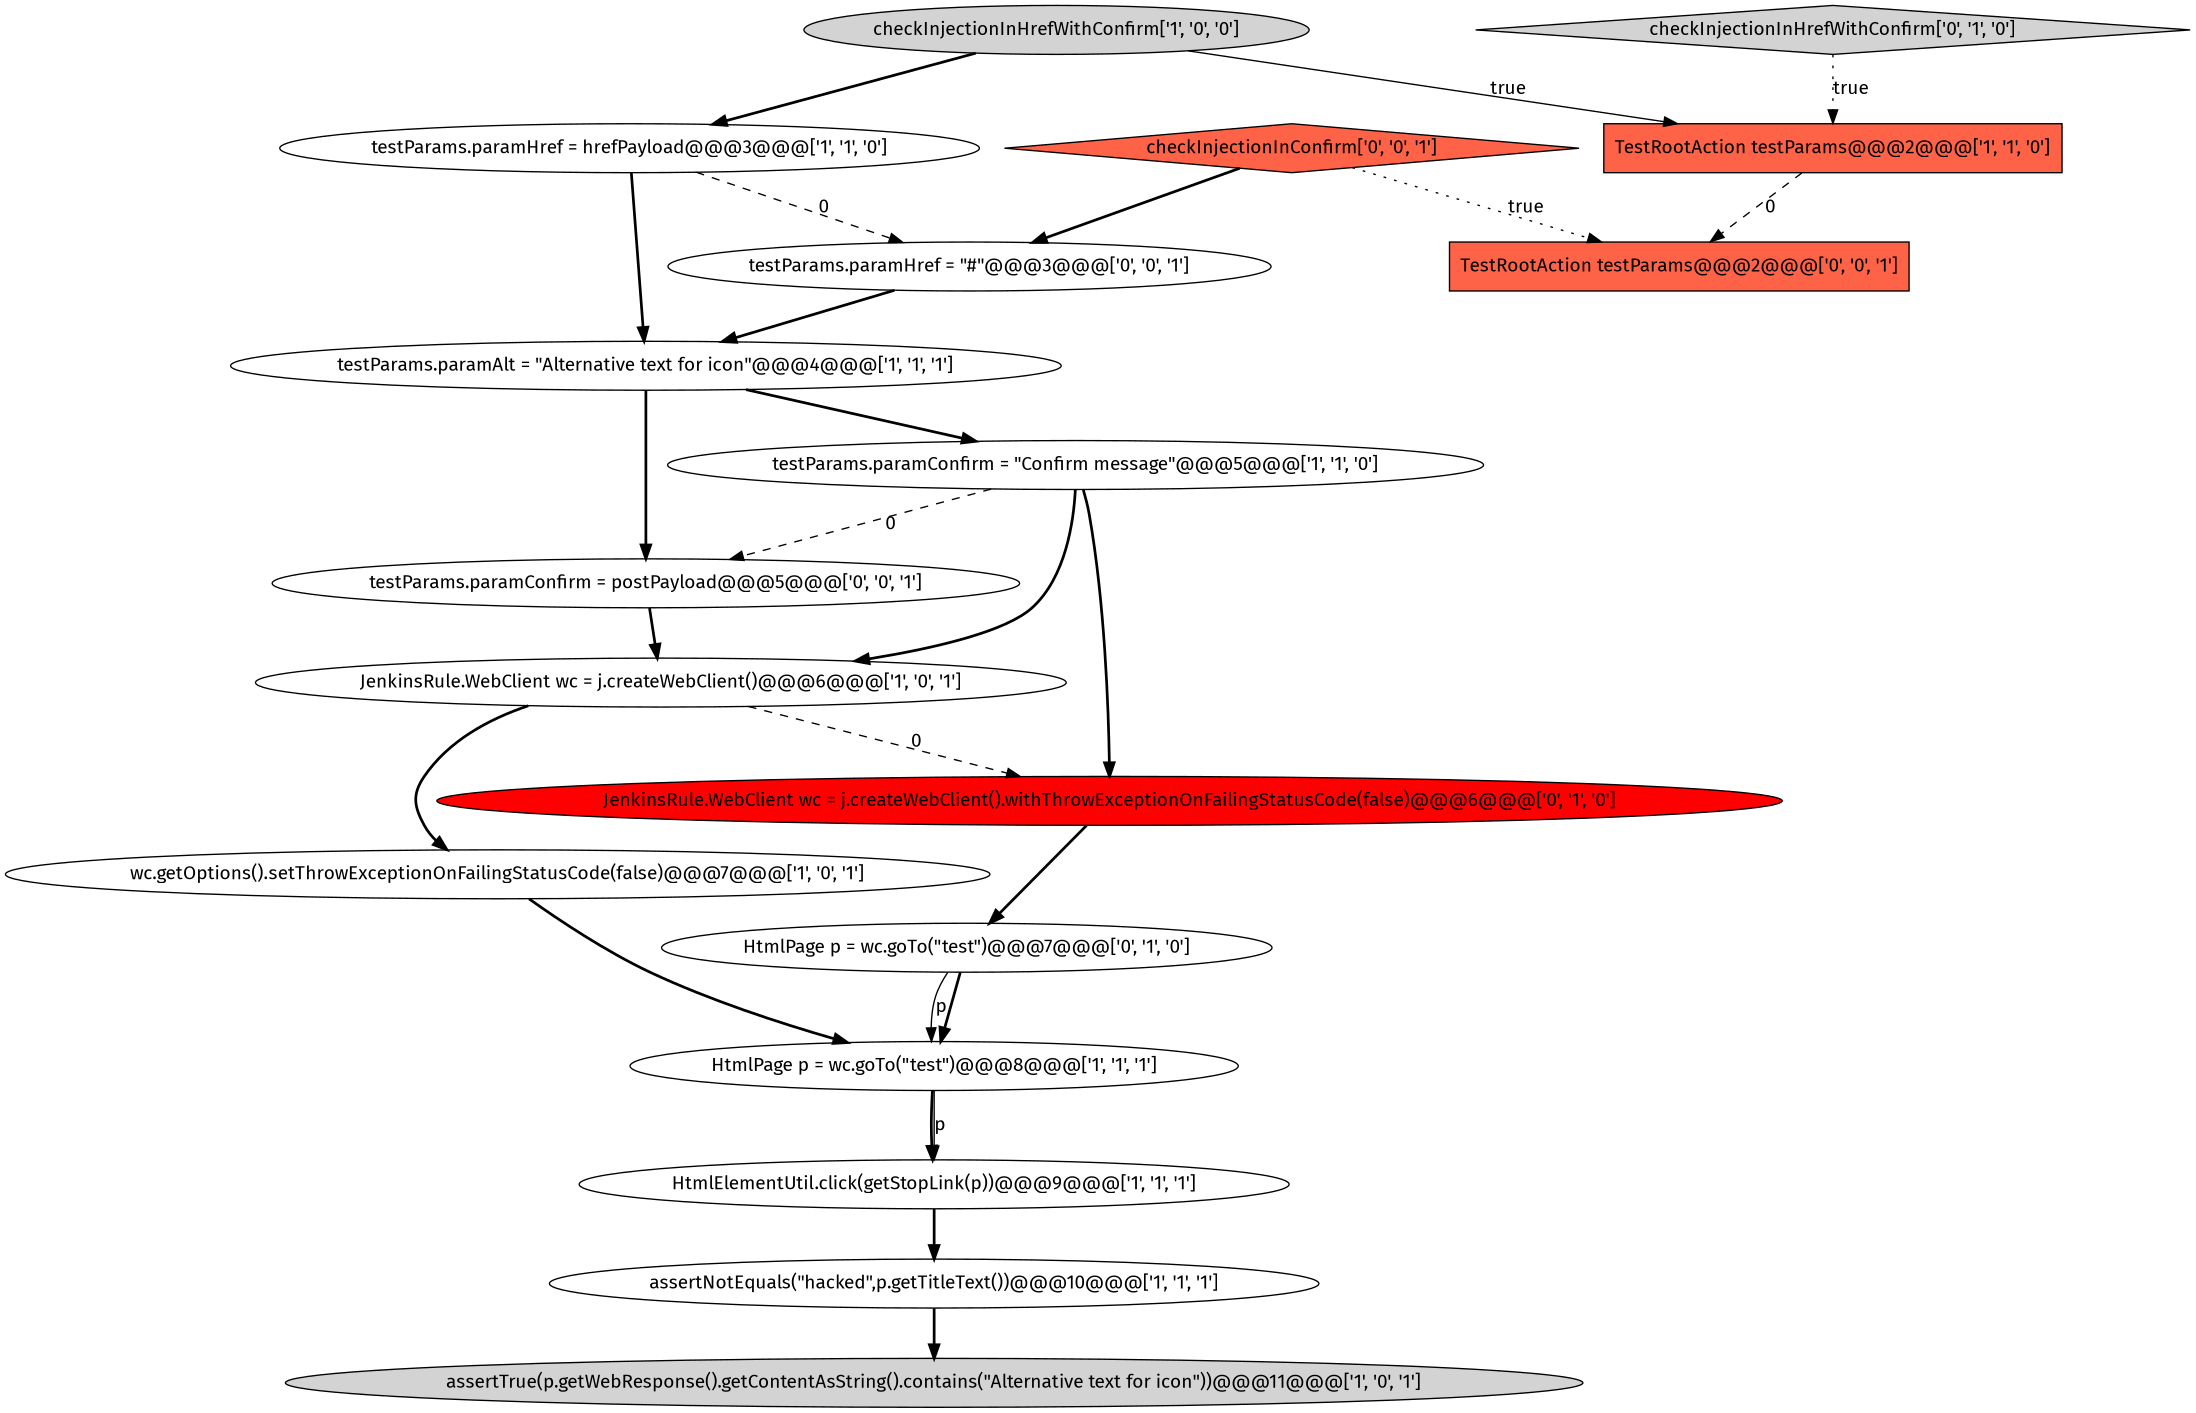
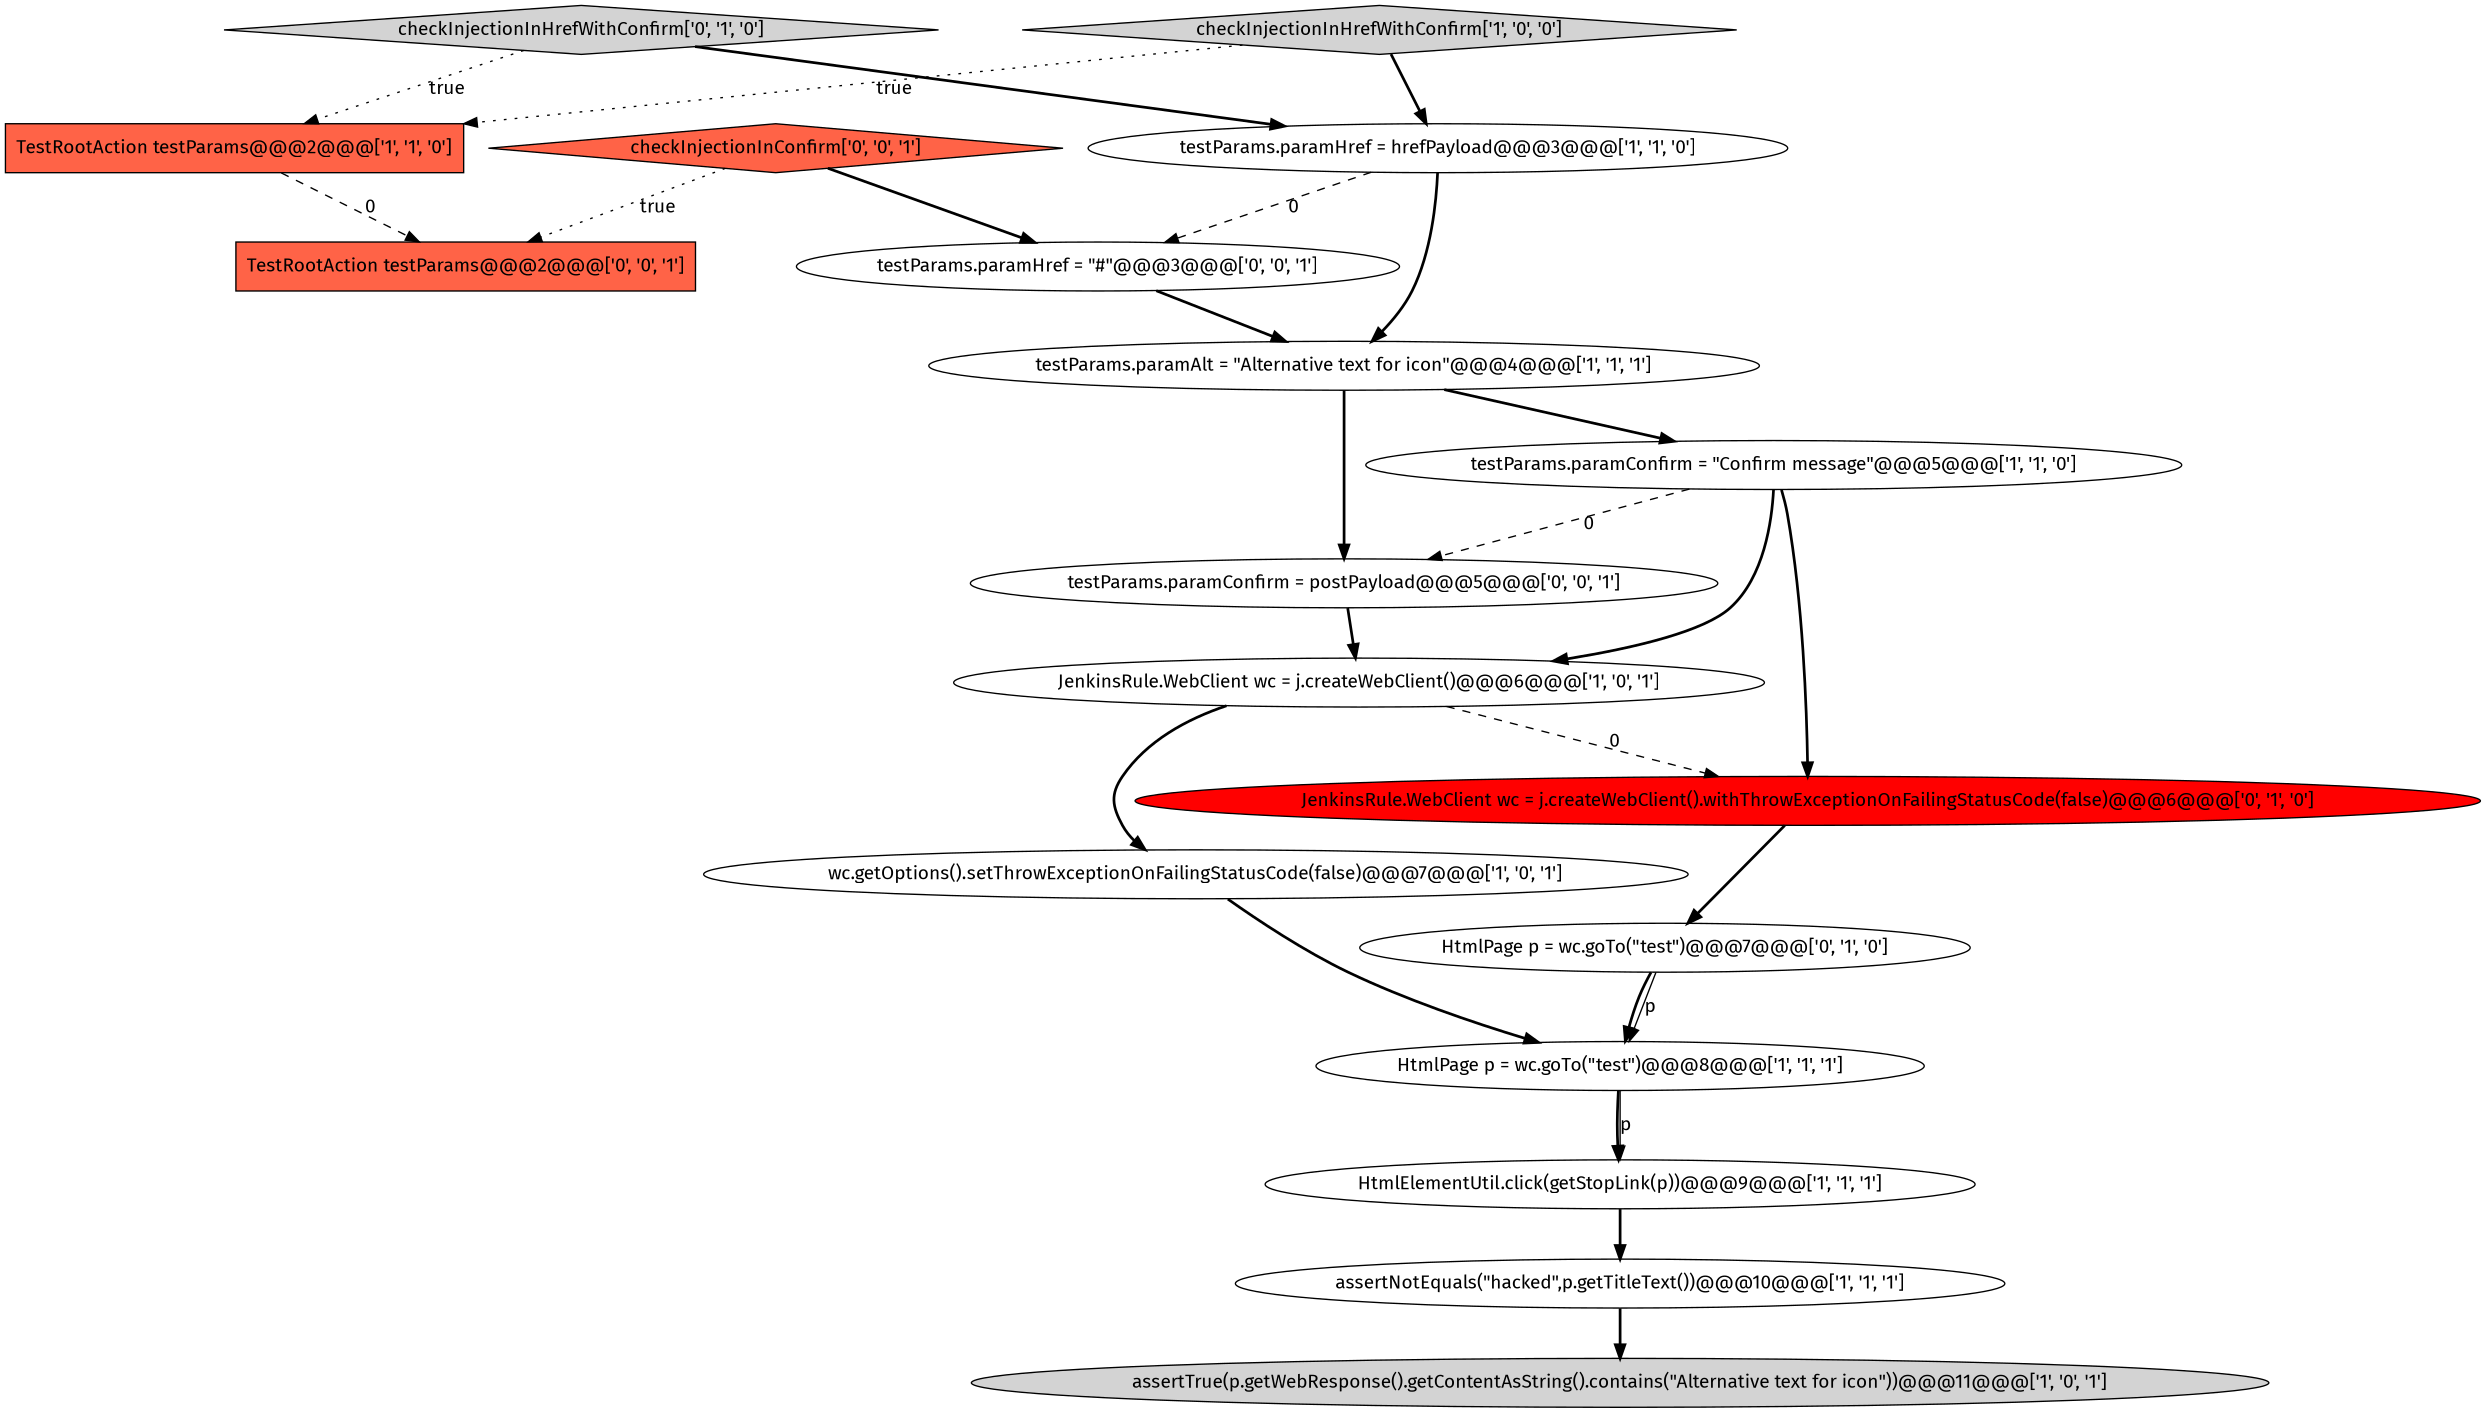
node "checkInjectionInHrefWithConfirm['1', '0', '0']": shape ellipse -> diamond
edge "checkInjectionInHrefWithConfirm['0', '1', '0']" -> "testParams.paramHref = hrefPayload@@@3@@@['1', '1', '0']": added
edge "checkInjectionInHrefWithConfirm['1', '0', '0']" -> "TestRootAction testParams@@@2@@@['1', '1', '0']": style solid -> dotted
